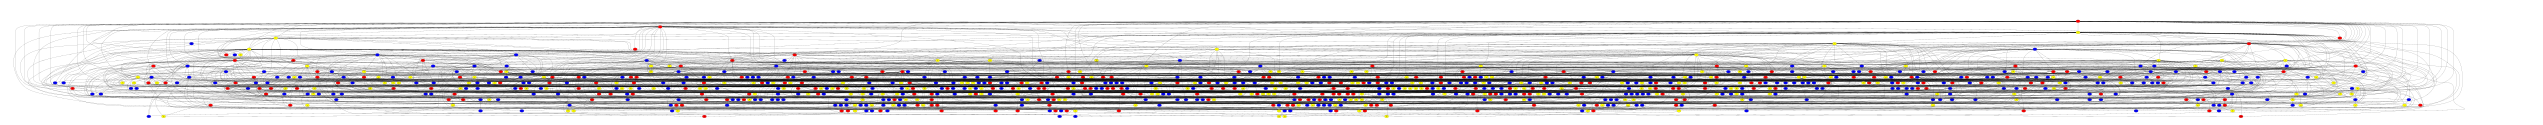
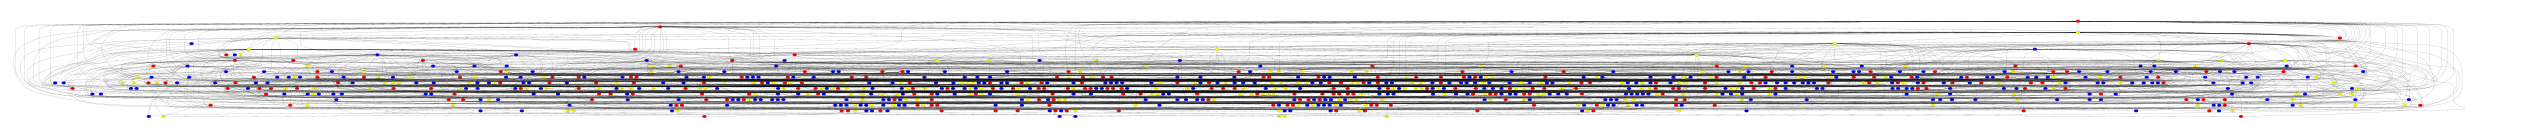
node "565": removed
node "410": removed
